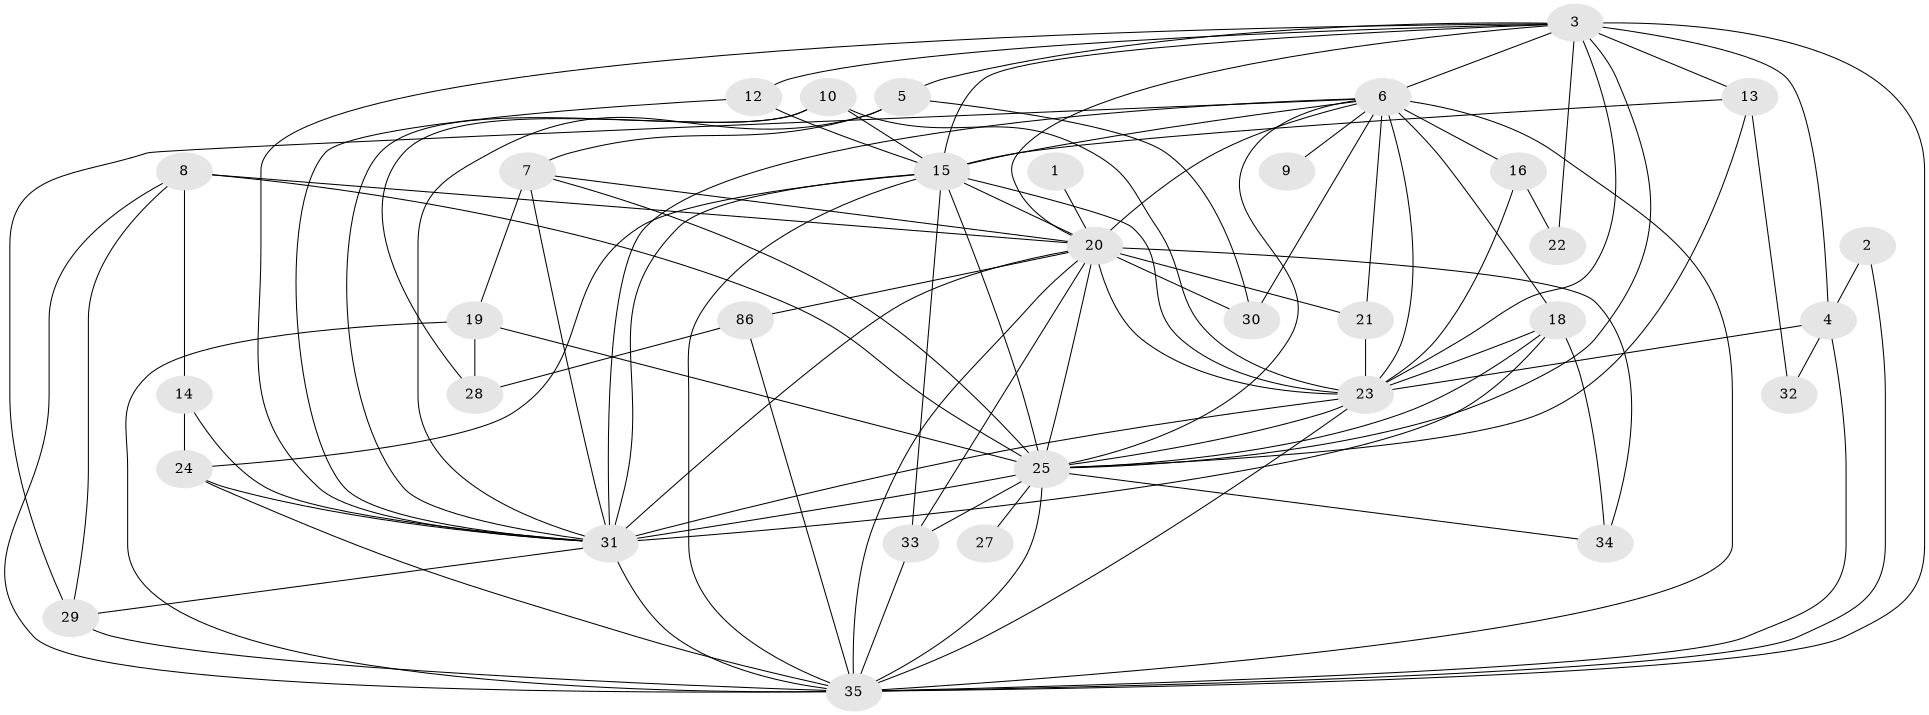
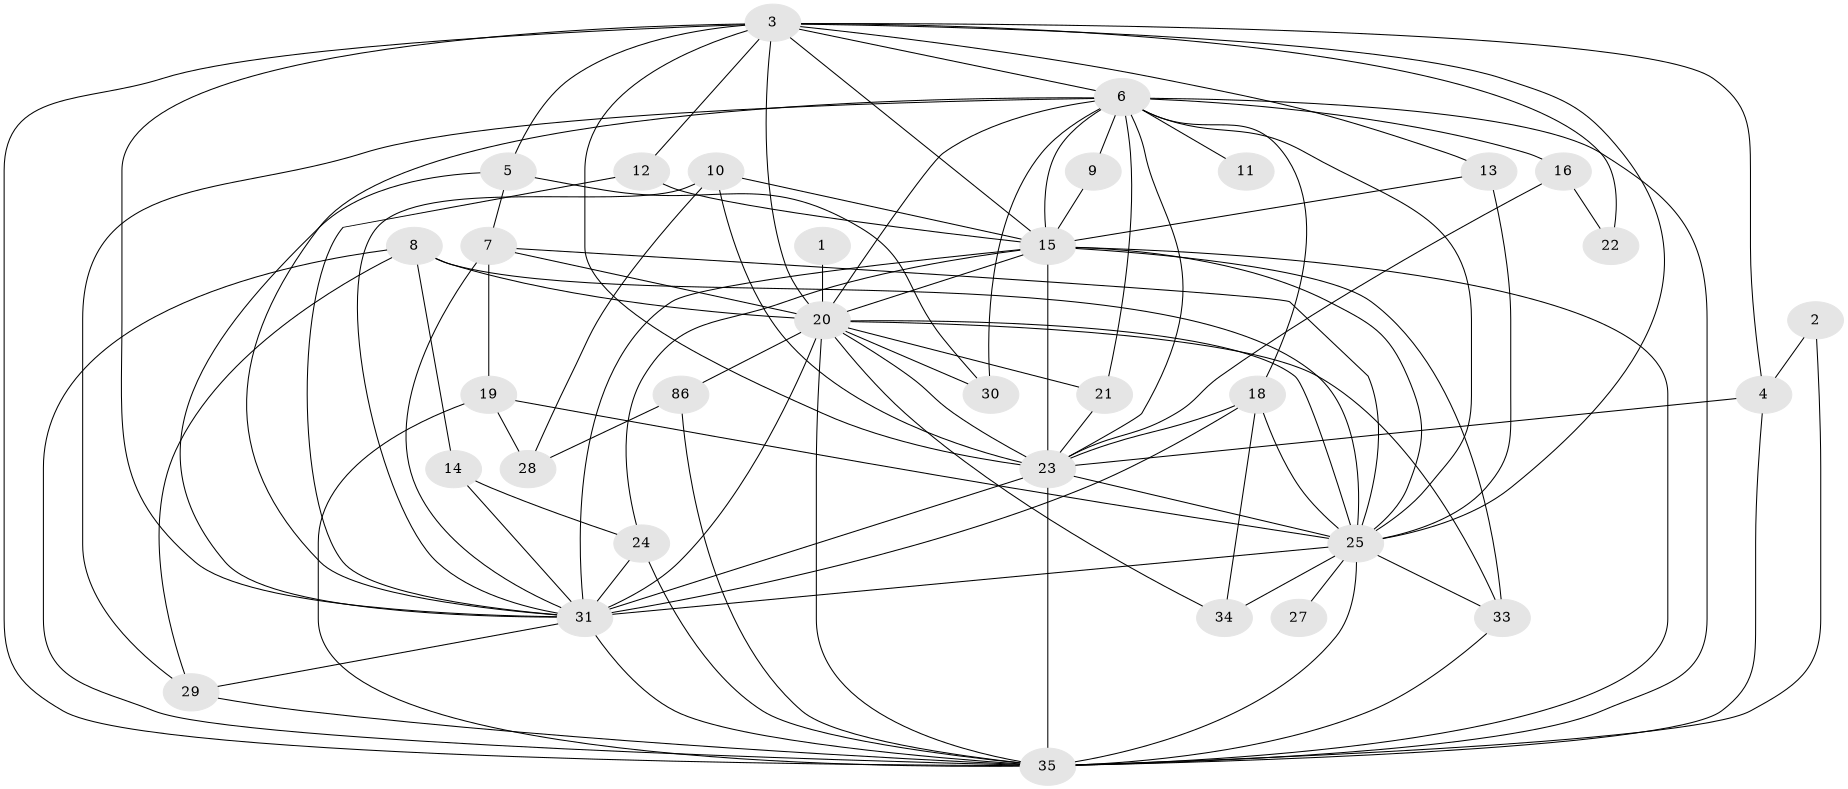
node "11": added
edge "9" -- "15": added
node "32": removed
